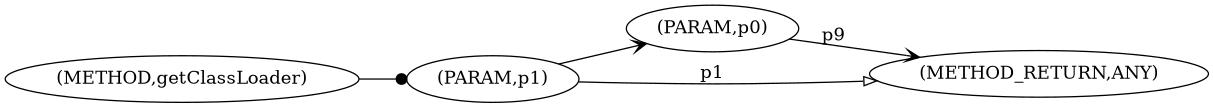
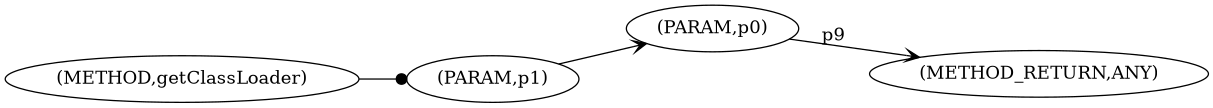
edge "(PARAM,p1)" -> "(METHOD_RETURN,ANY)": removed, label "p1"
